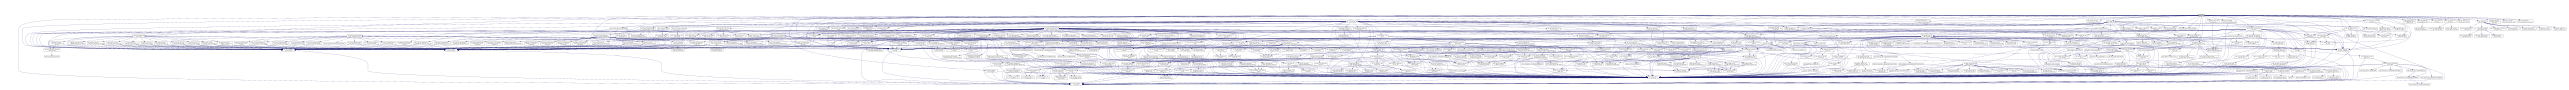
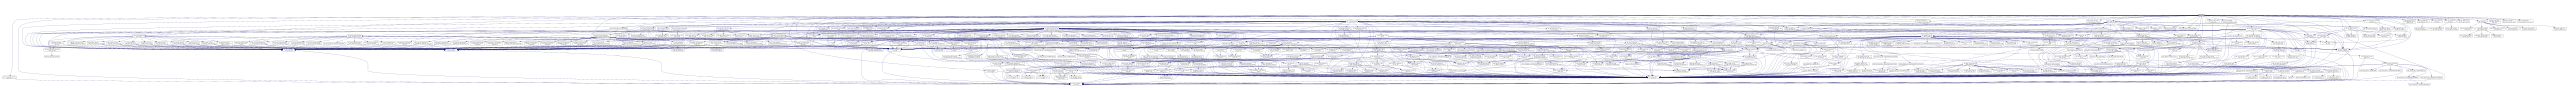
node "mom_tracer_hor_diff ::tracer_hor_diff_end": removed
node "mom_file_parser::close _param_file": added
